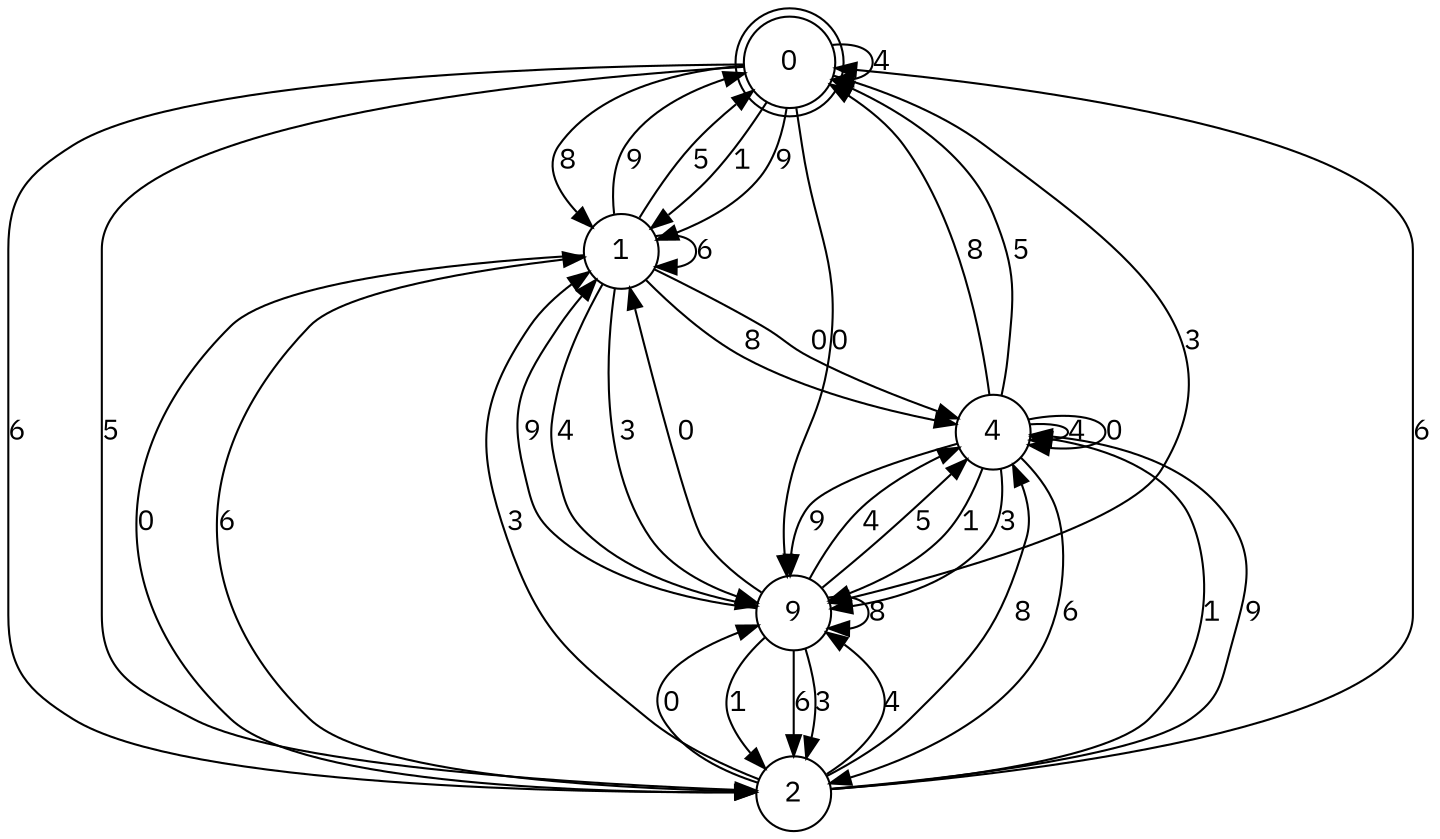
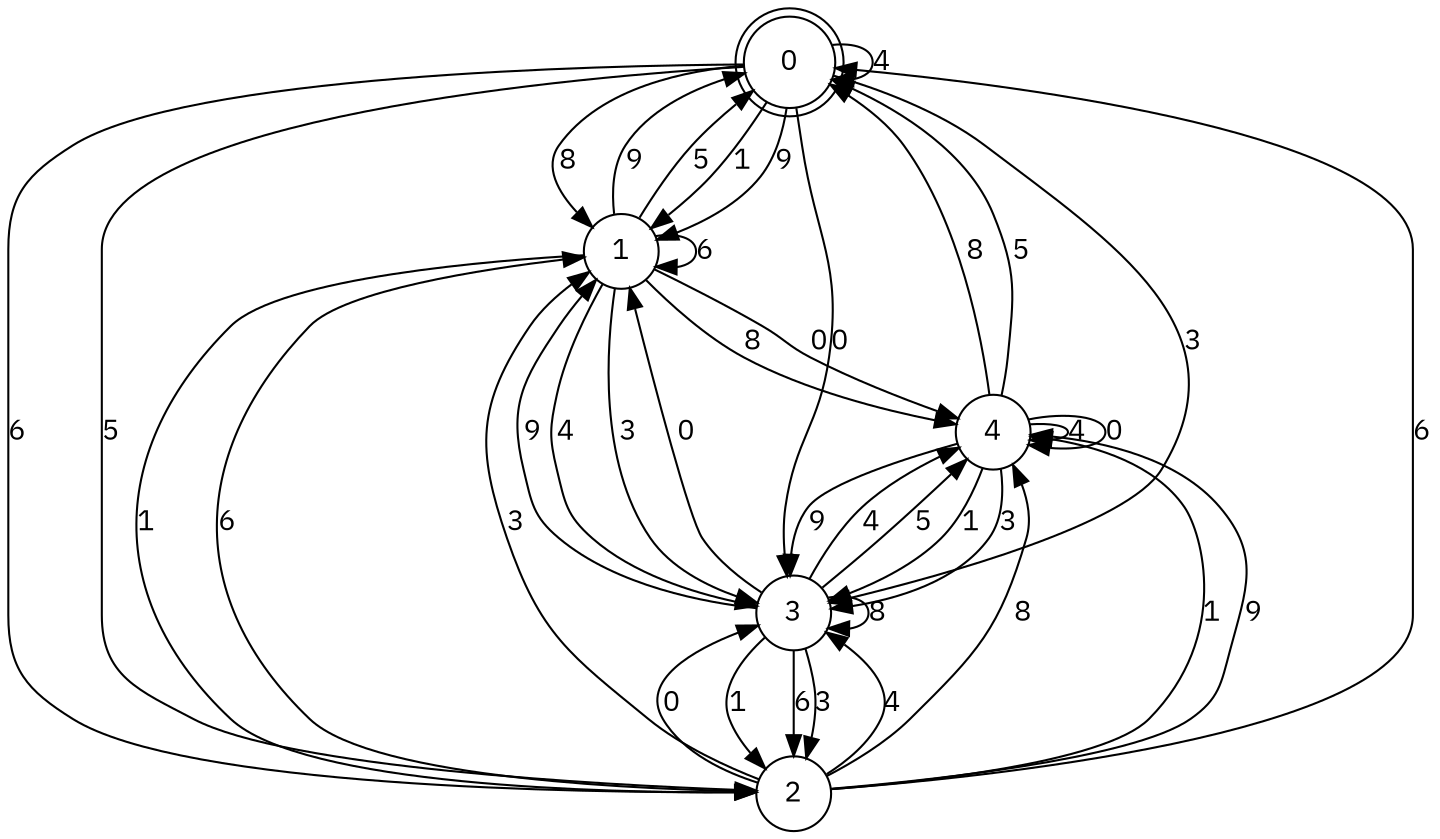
edge "1" -> "2": label "0" -> "1"
node "9": label "9" -> "3"
edge "4" -> "2": removed, label "6"
